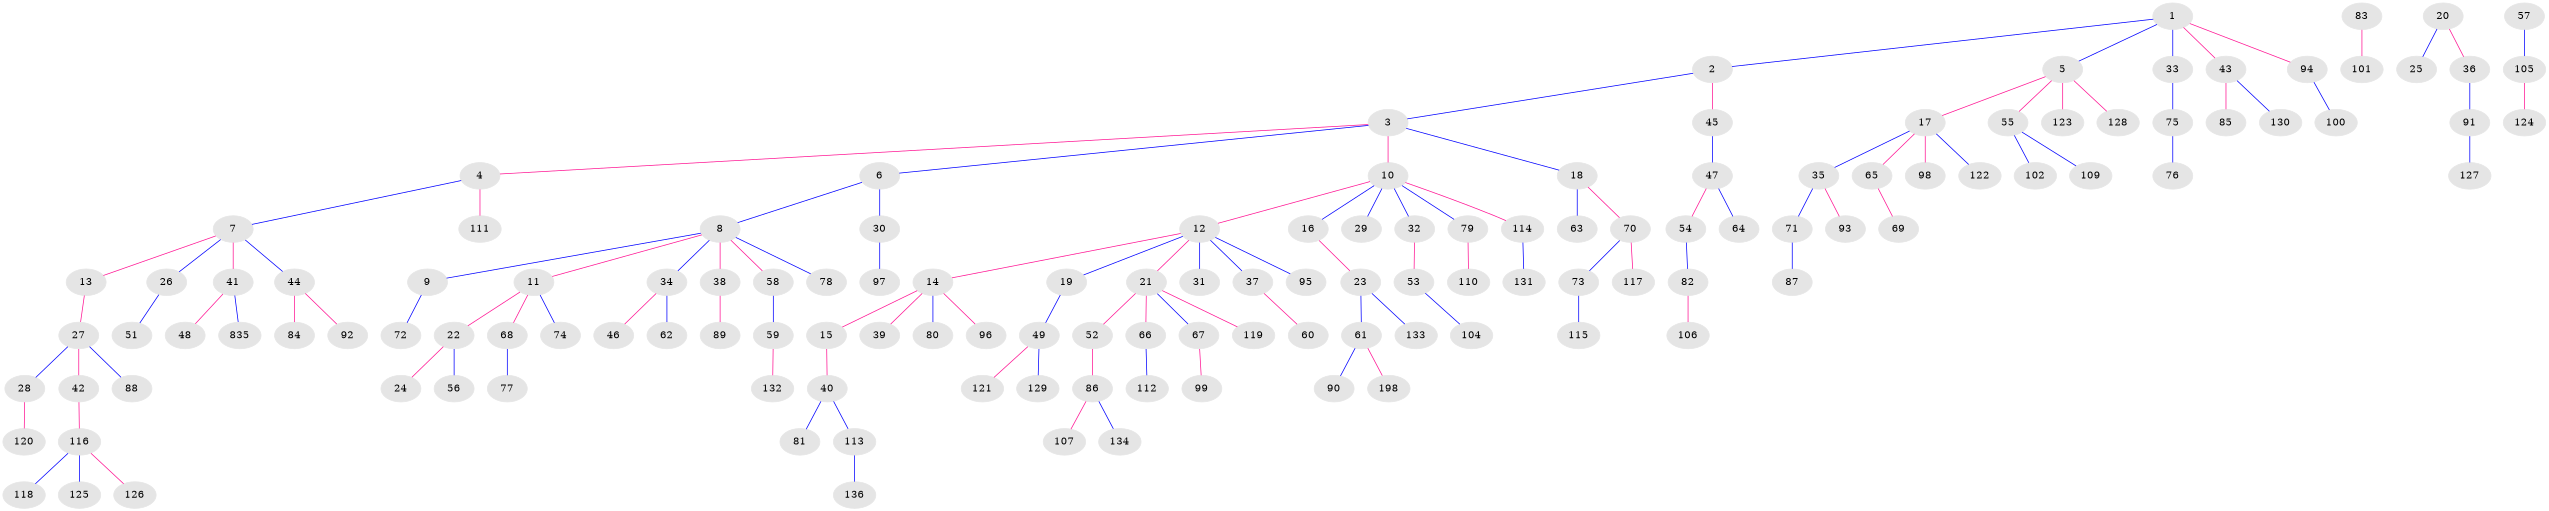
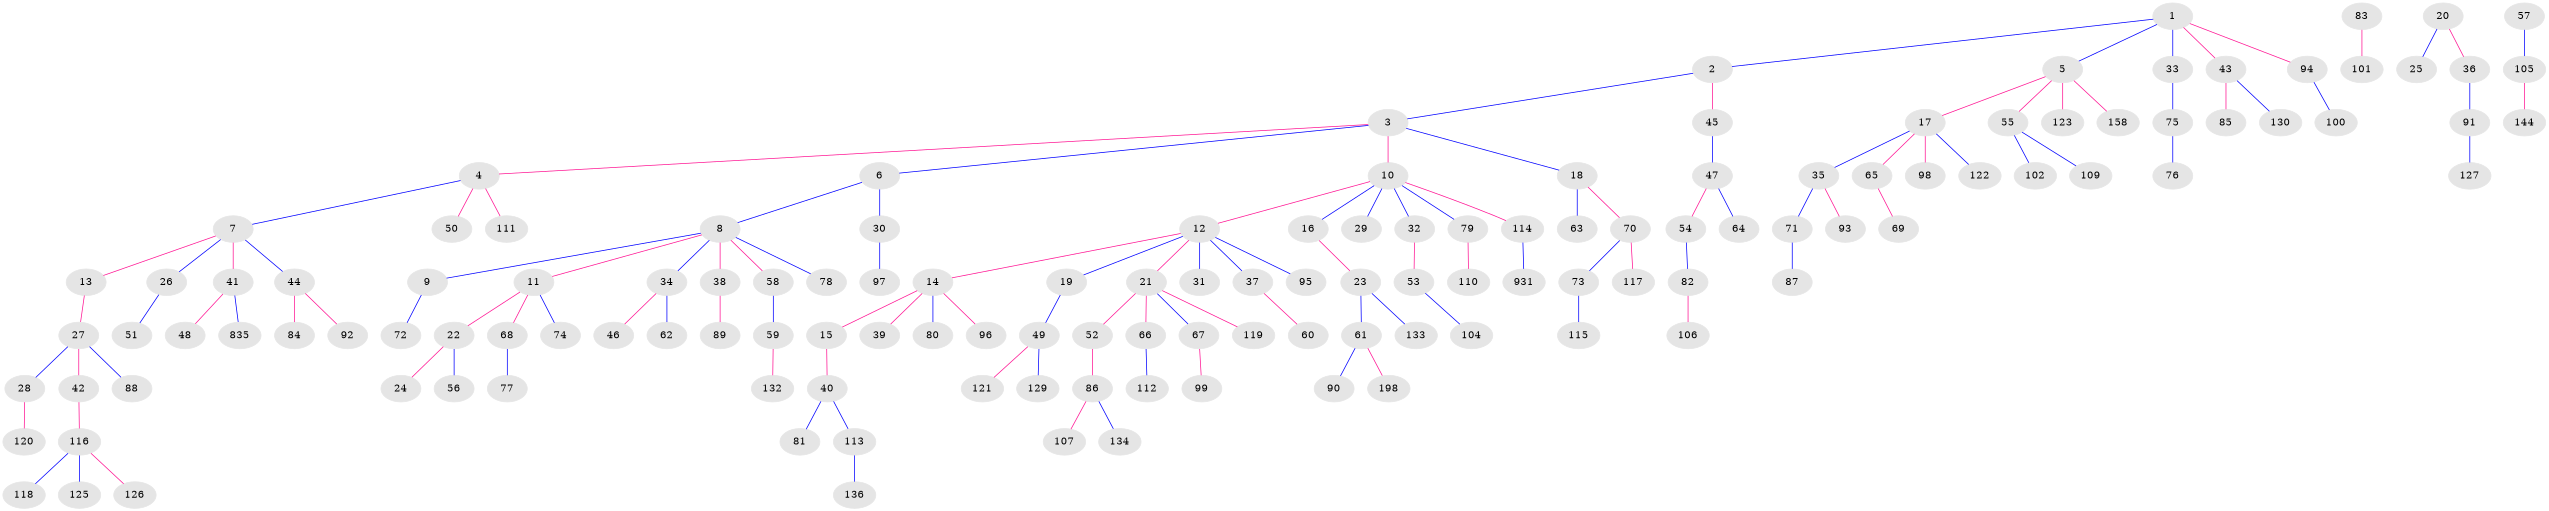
node "128": label "128" -> "158"
node "124": label "124" -> "144"
node "50": added
node "131": label "131" -> "931"
